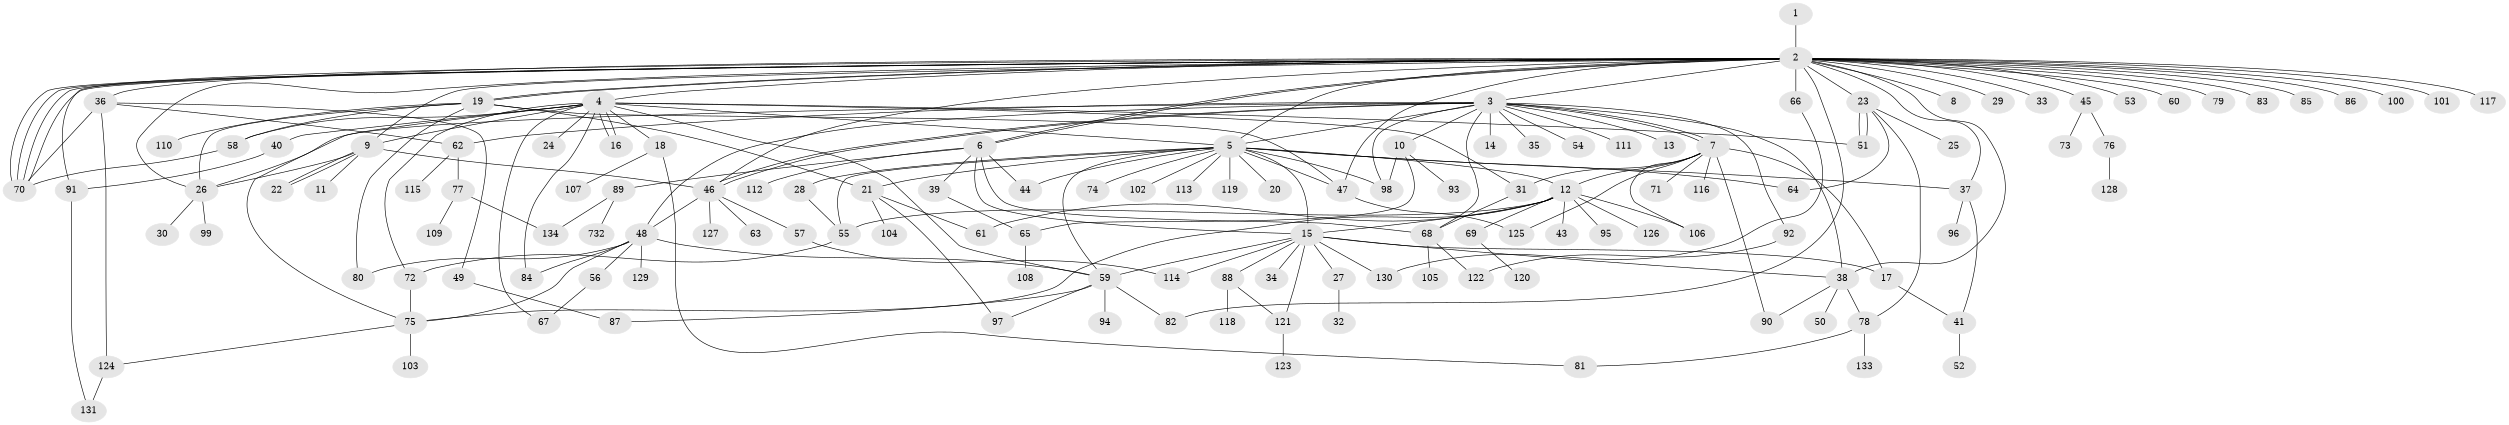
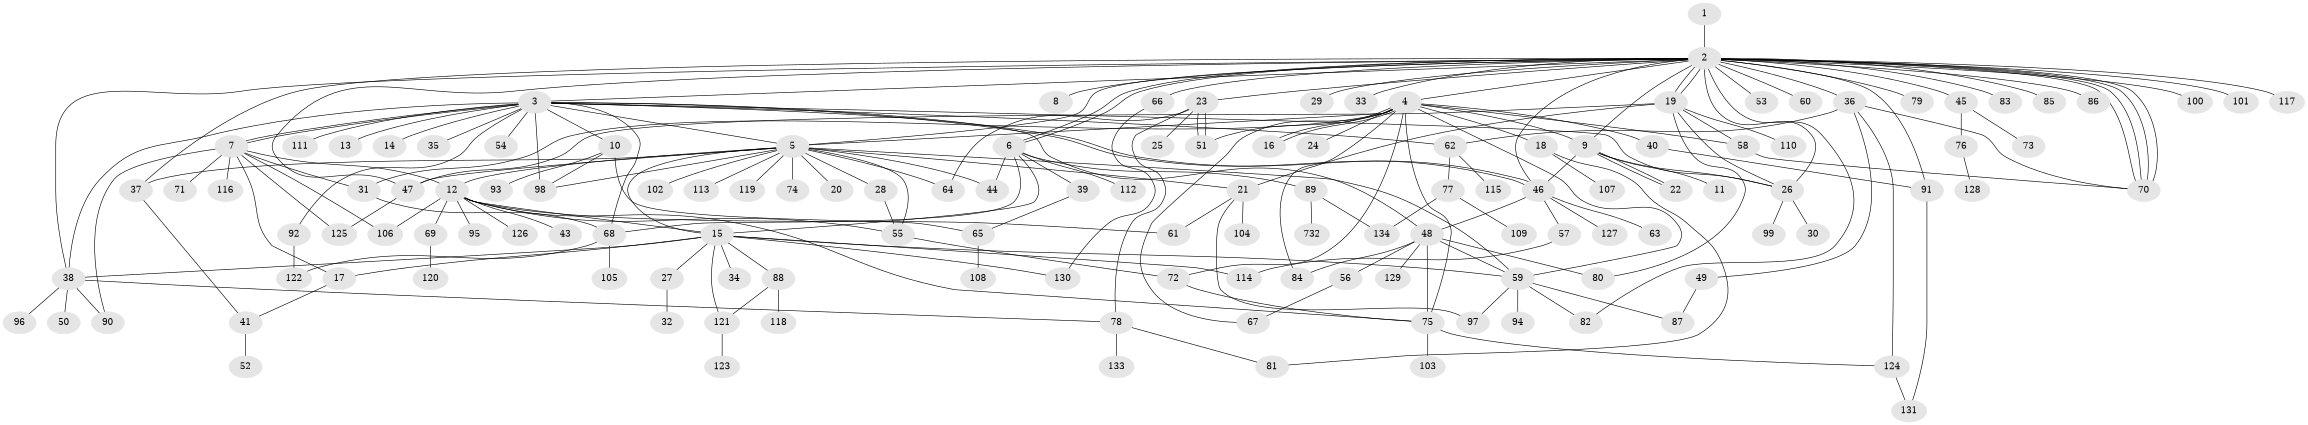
edge "37" -- "96": now "38" -- "96"
